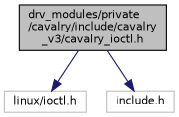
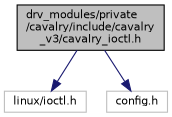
node "include.h": label "include.h" -> "config.h"
